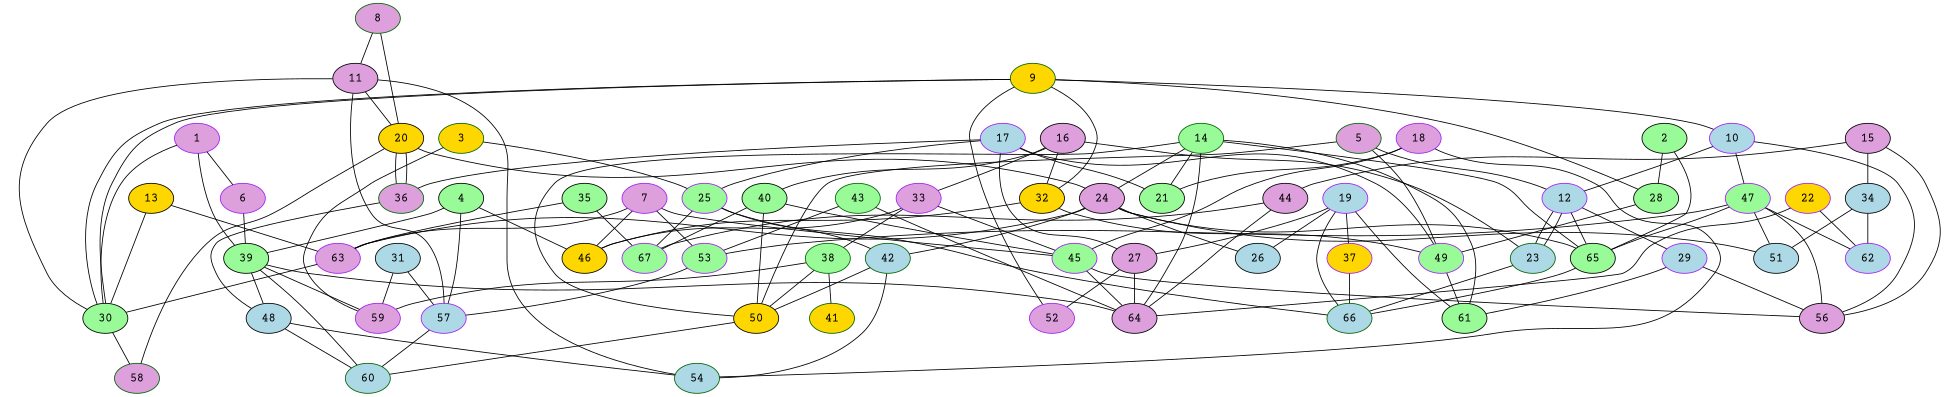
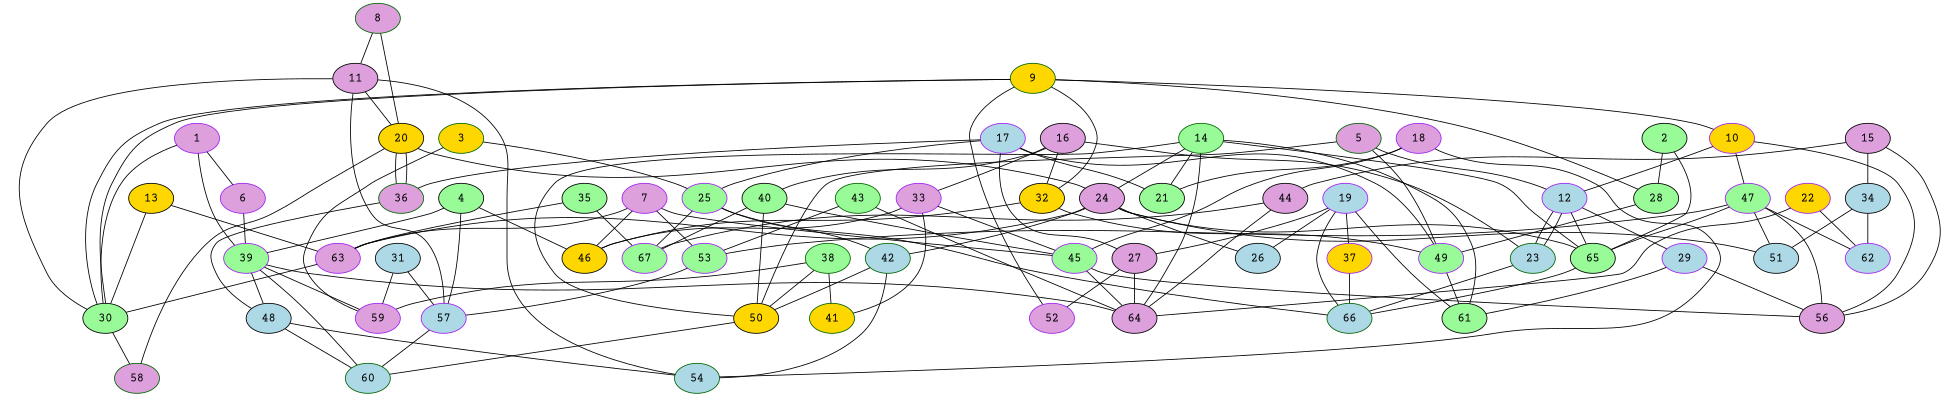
node "10": fillcolor lightblue -> gold
edge "33" -- "38": now "33" -- "41"
node "39": color black -> purple
